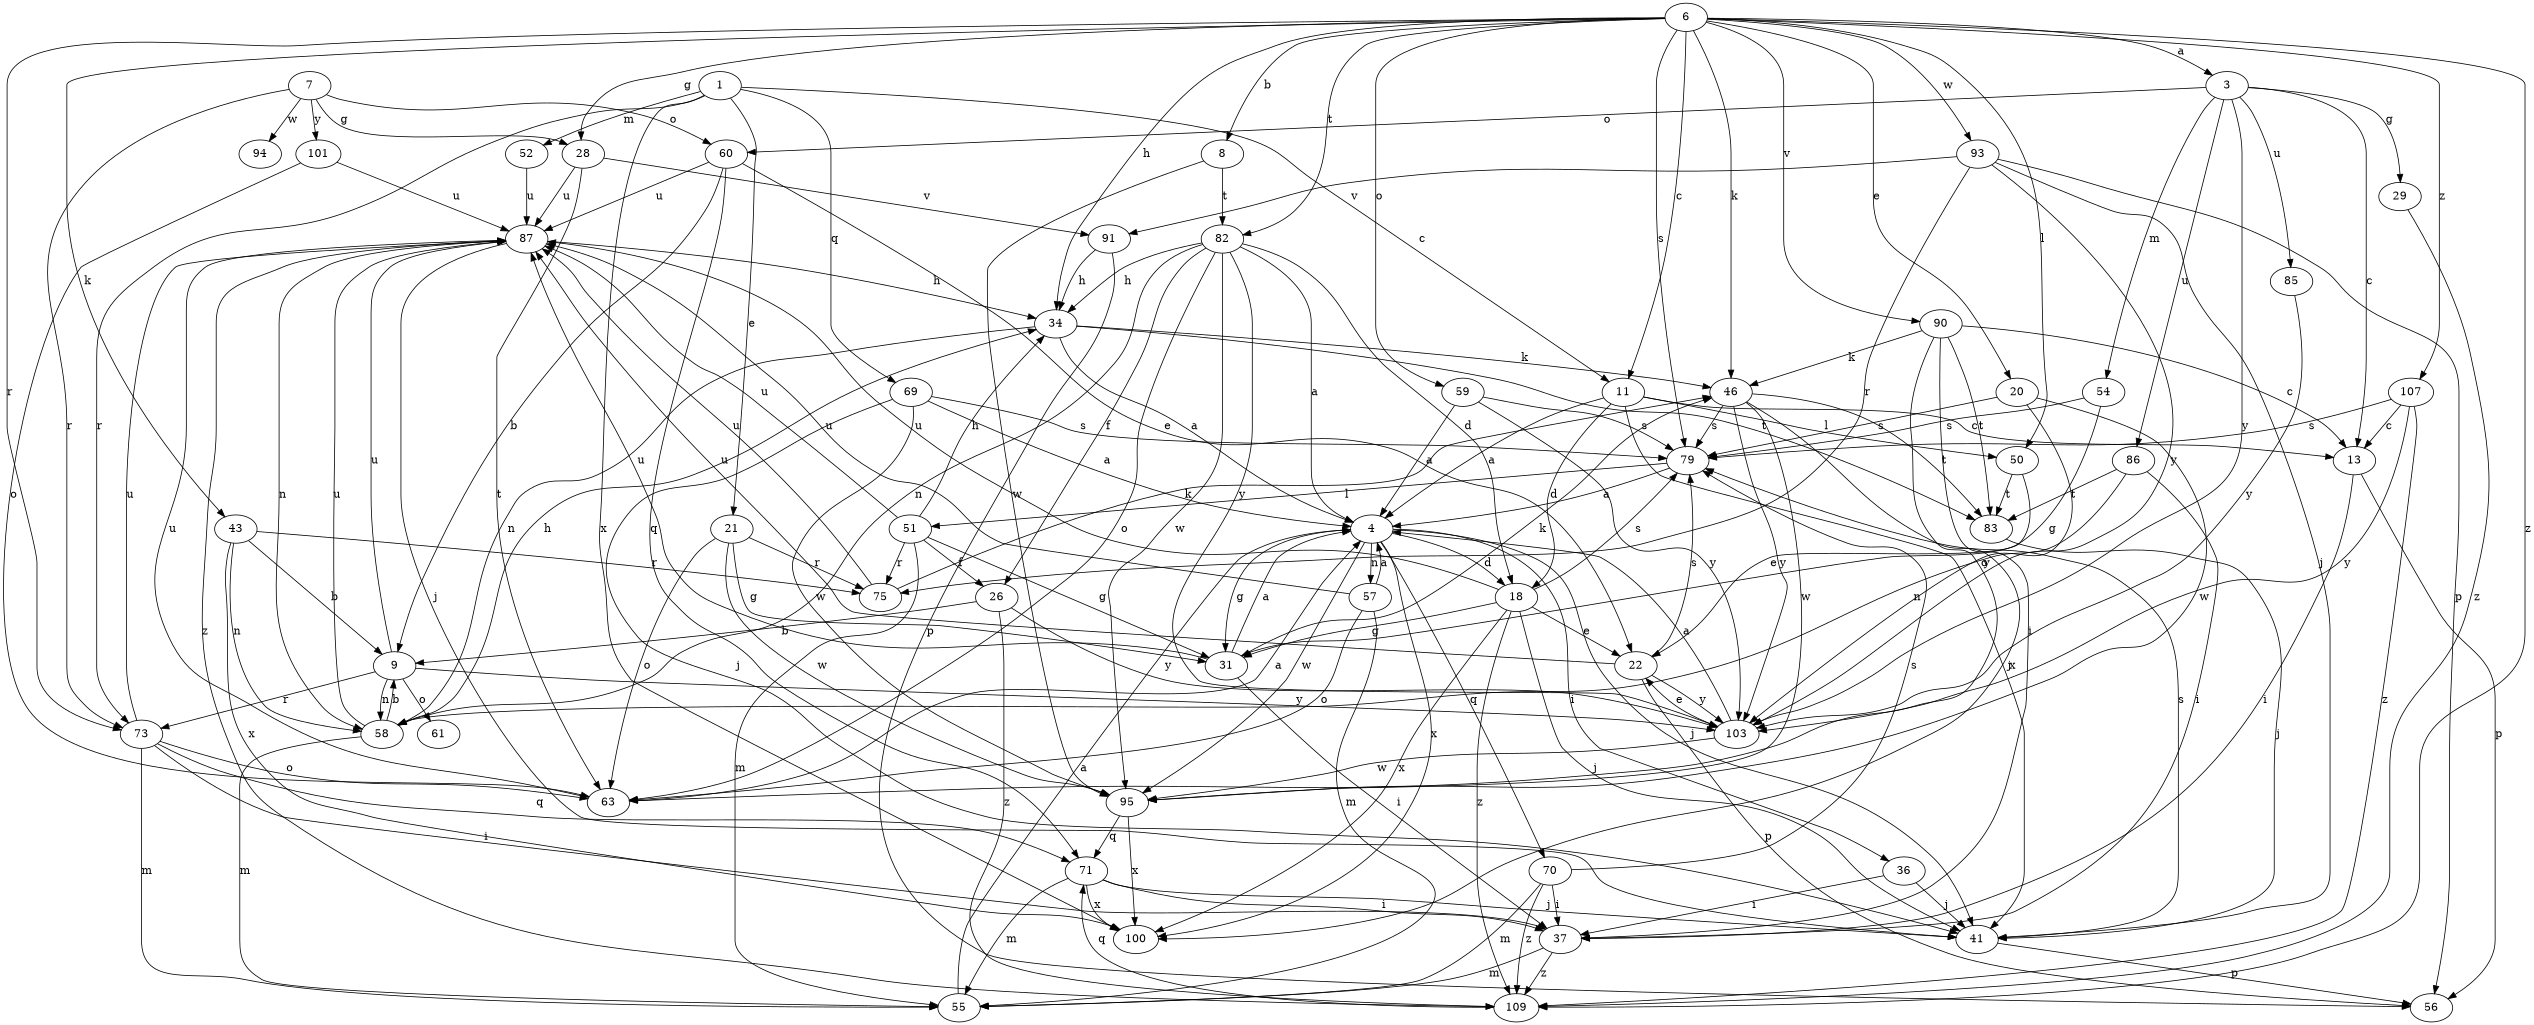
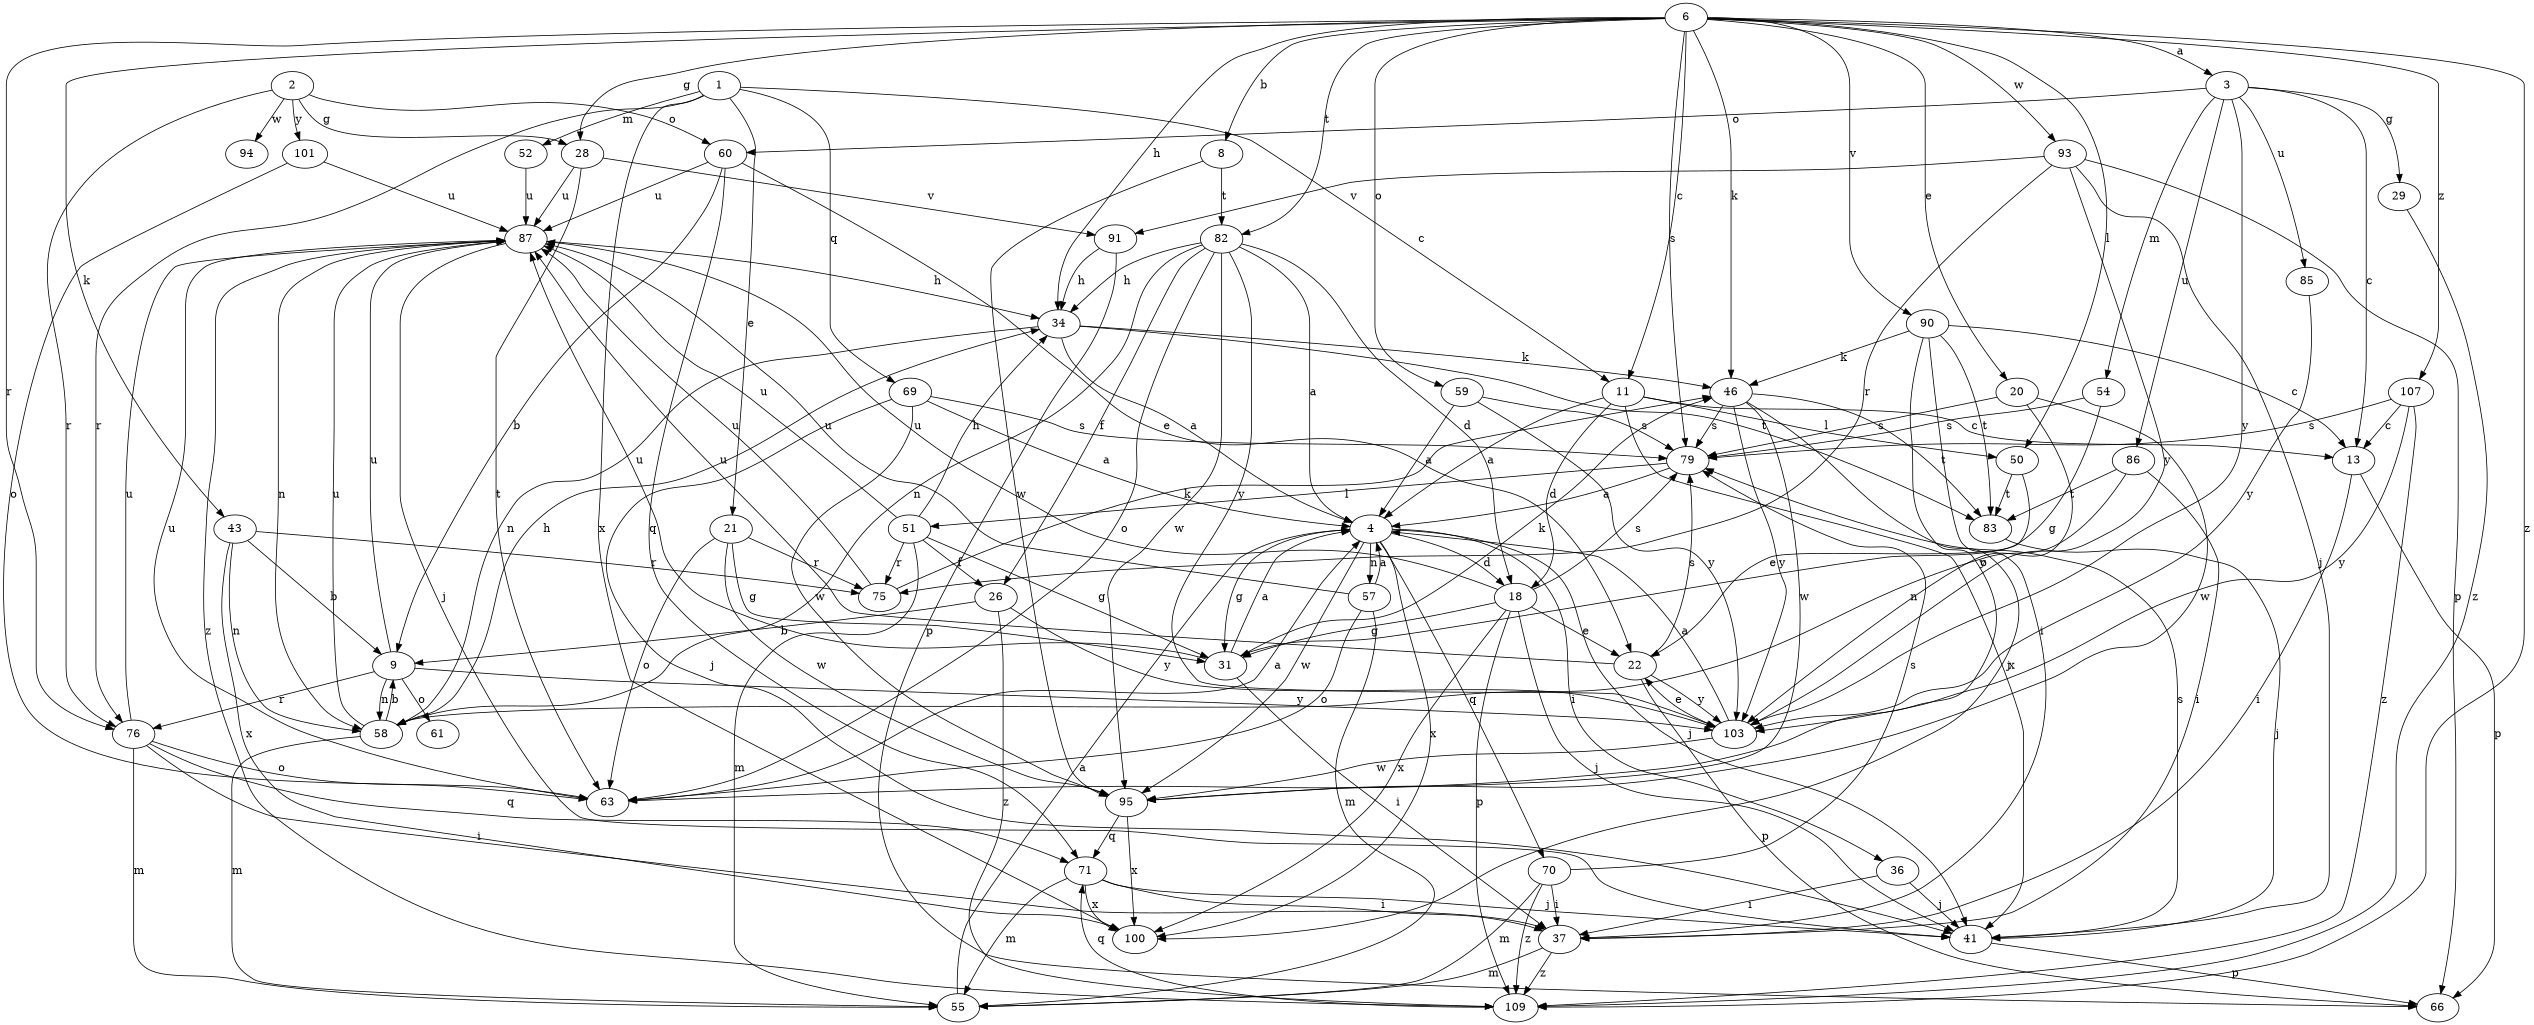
node "7": label "7" -> "2"
node "73": label "73" -> "76"
edge "18" -> "109": label "z" -> "p"
node "56": label "56" -> "66"
